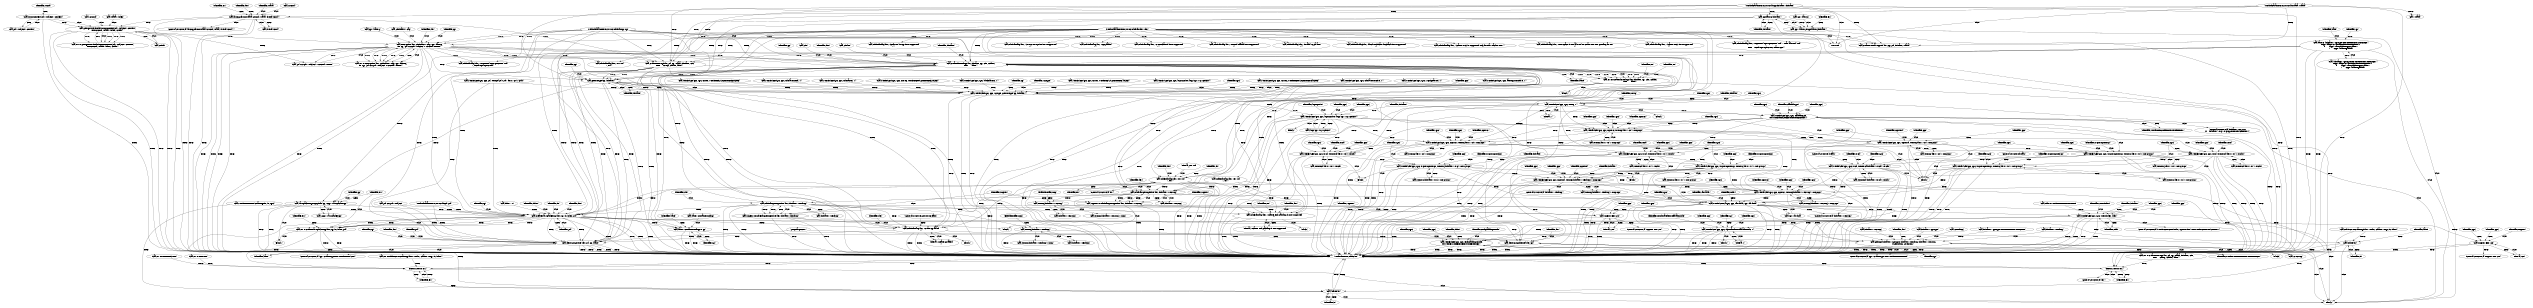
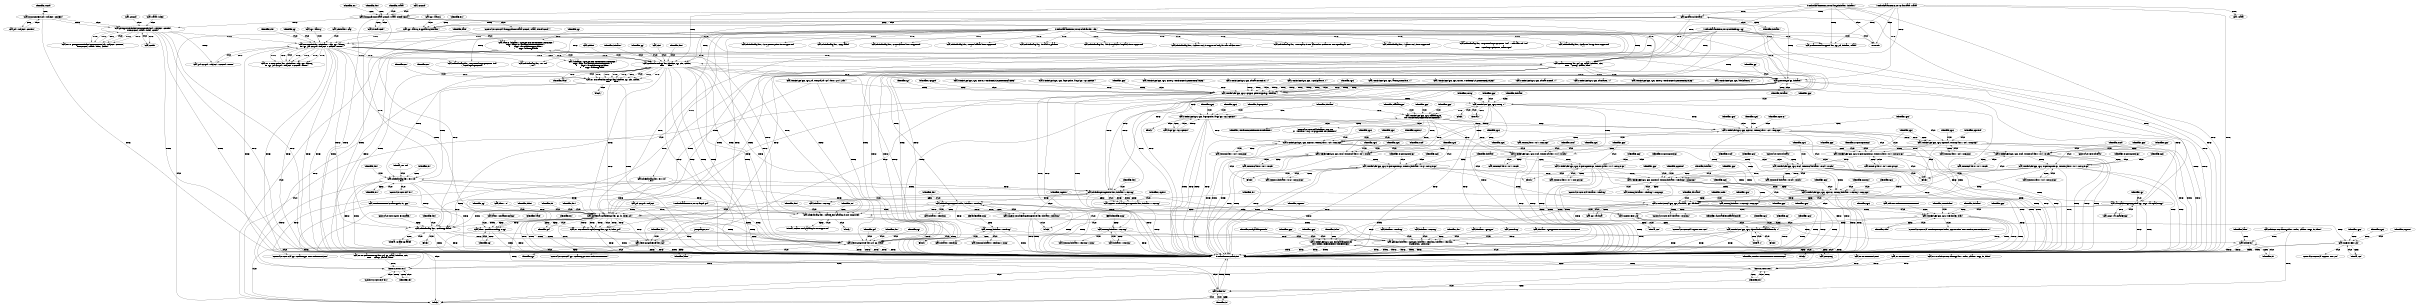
edge "(MethodParameterIn,struct mlx5_ib_qp *qp)" -> "(Call,base->container_mibqp = qp)": label "DDG: " -> "AST: "
node "(Identifier,send_stateless_offload_mode)": label "(Identifier,send_stateless_offload_mode)" -> "(Identifier,ulp_stateless_offload_mode)"
edge "(Call,scqe_sz == 128)" -> "(ControlStructure,if (scqe_sz == 128))": label "DDG: " -> "AST: "
edge "(Call,to_mcq(init_attr->recv_cq))" -> "(MethodReturn,static int)": added, label "DDG:"
